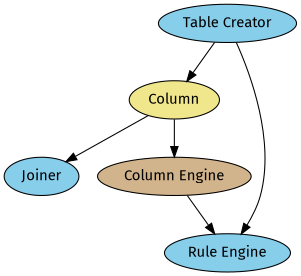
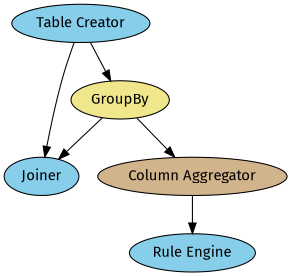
node "Column": label "Column" -> "GroupBy"
edge "Table Creator" -> "Rule Engine": now "Table Creator" -> "Joiner"
node "Column Engine": label "Column Engine" -> "Column Aggregator"
